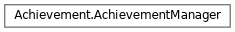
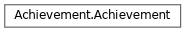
node "Achievement.AchievementManager": label "Achievement.AchievementManager" -> "Achievement.Achievement"
